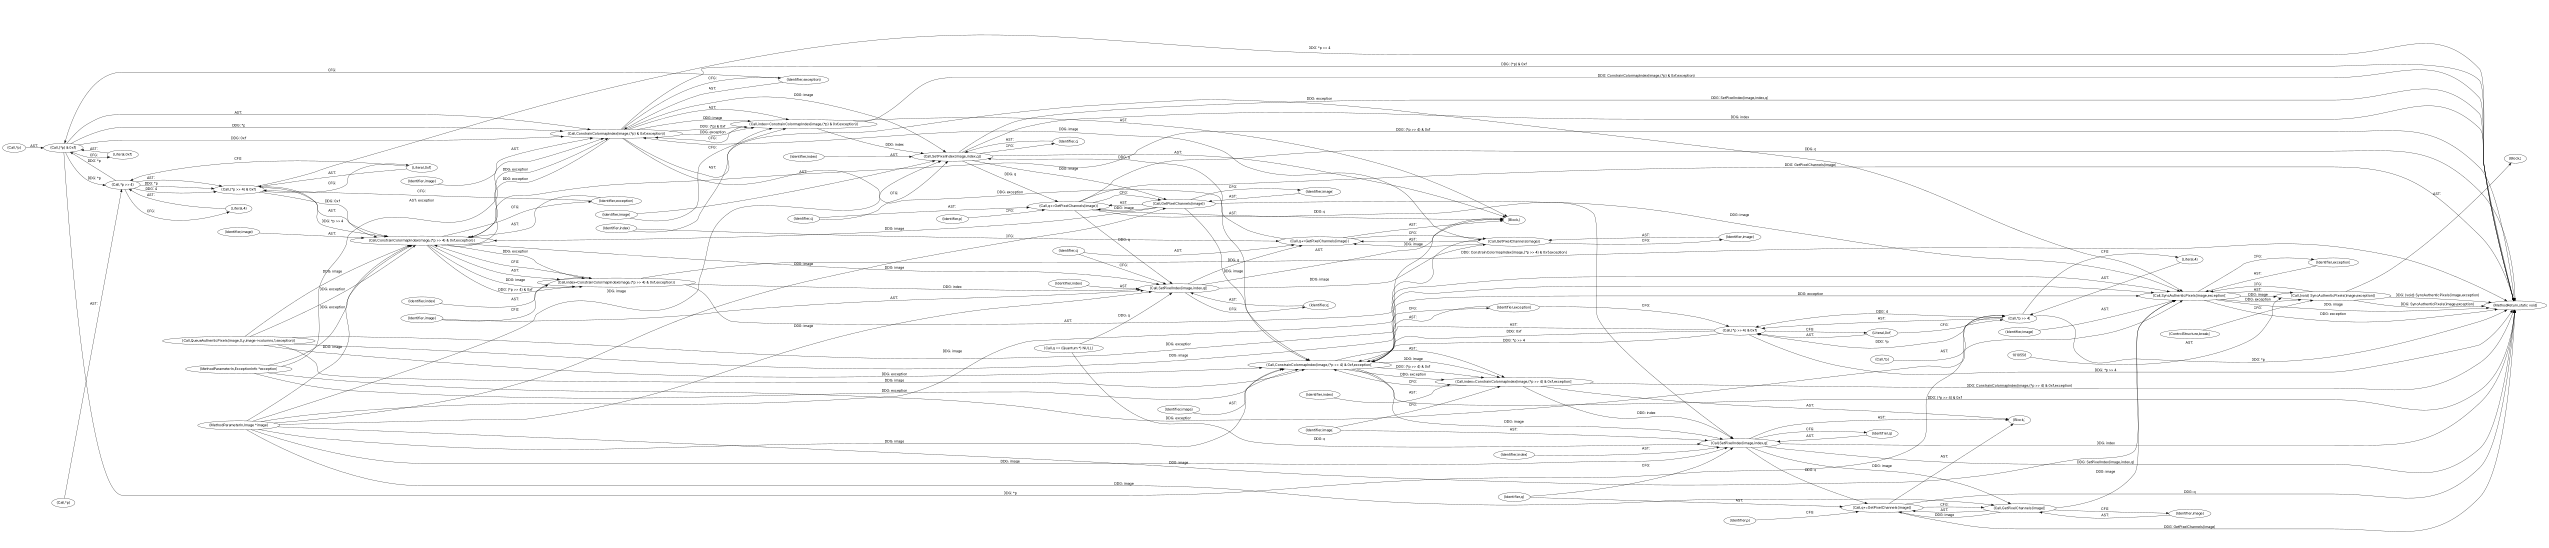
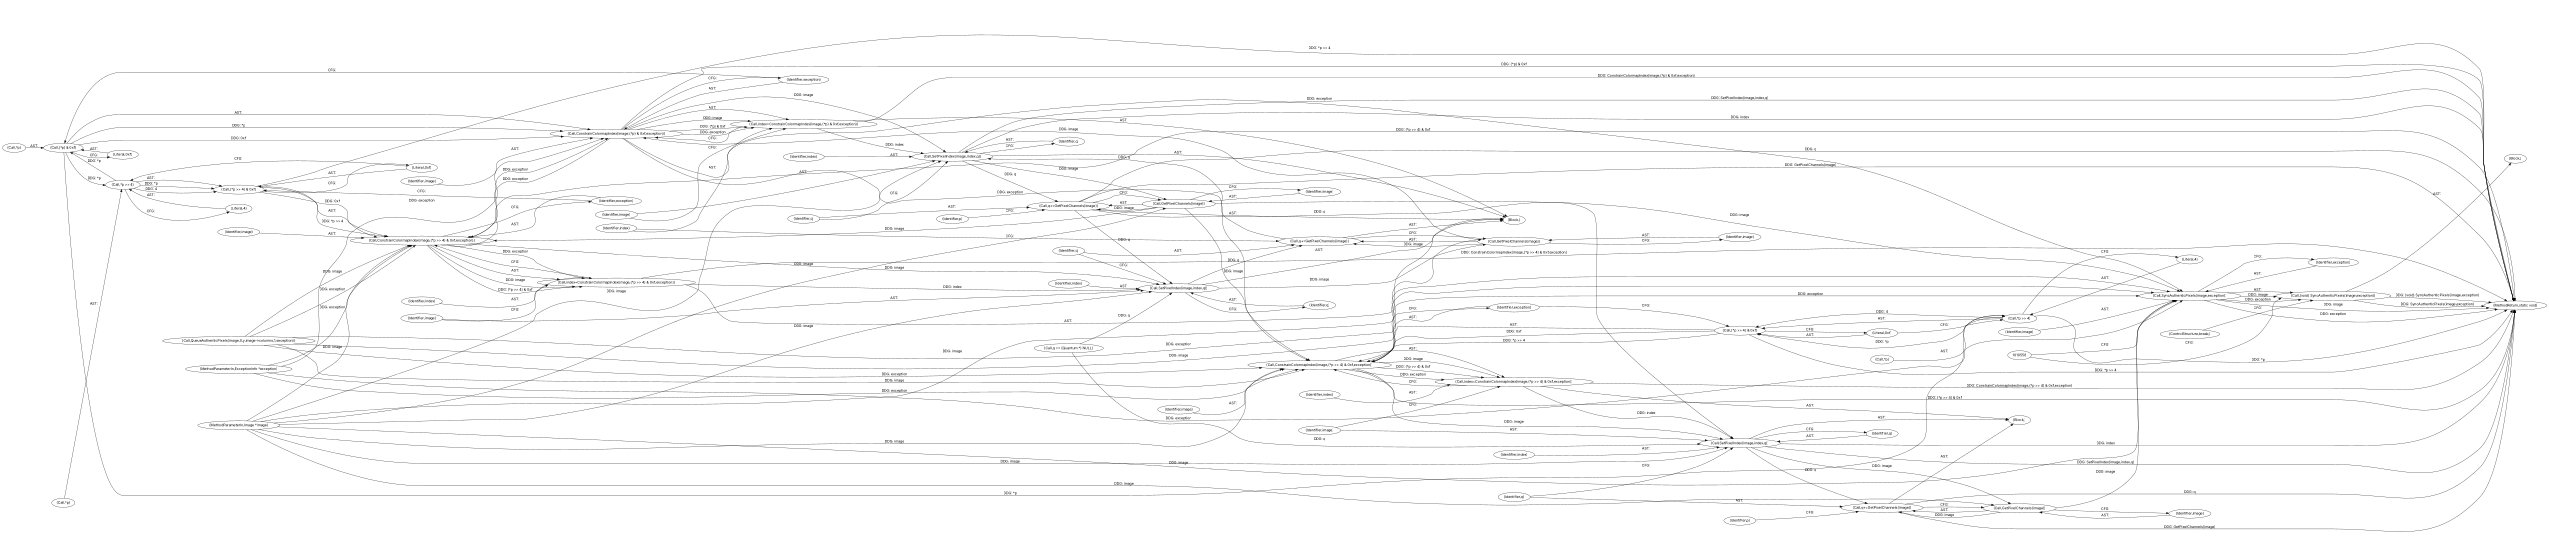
edge "(MethodParameterIn,ExceptionInfo *exception)" -> "(Call,ConstrainColormapIndex(image,(*p) & 0xf,exception))": label "AST: exception" -> "DDG: exception"
edge "(Call,(void) SyncAuthenticPixels(image,exception))" -> "(Call,SyncAuthenticPixels(image,exception))": now "1010558" -> "(Call,SyncAuthenticPixels(image,exception))"
edge "1010558" -> "(Call,(void) SyncAuthenticPixels(image,exception))": label "AST: " -> "CFG: "
